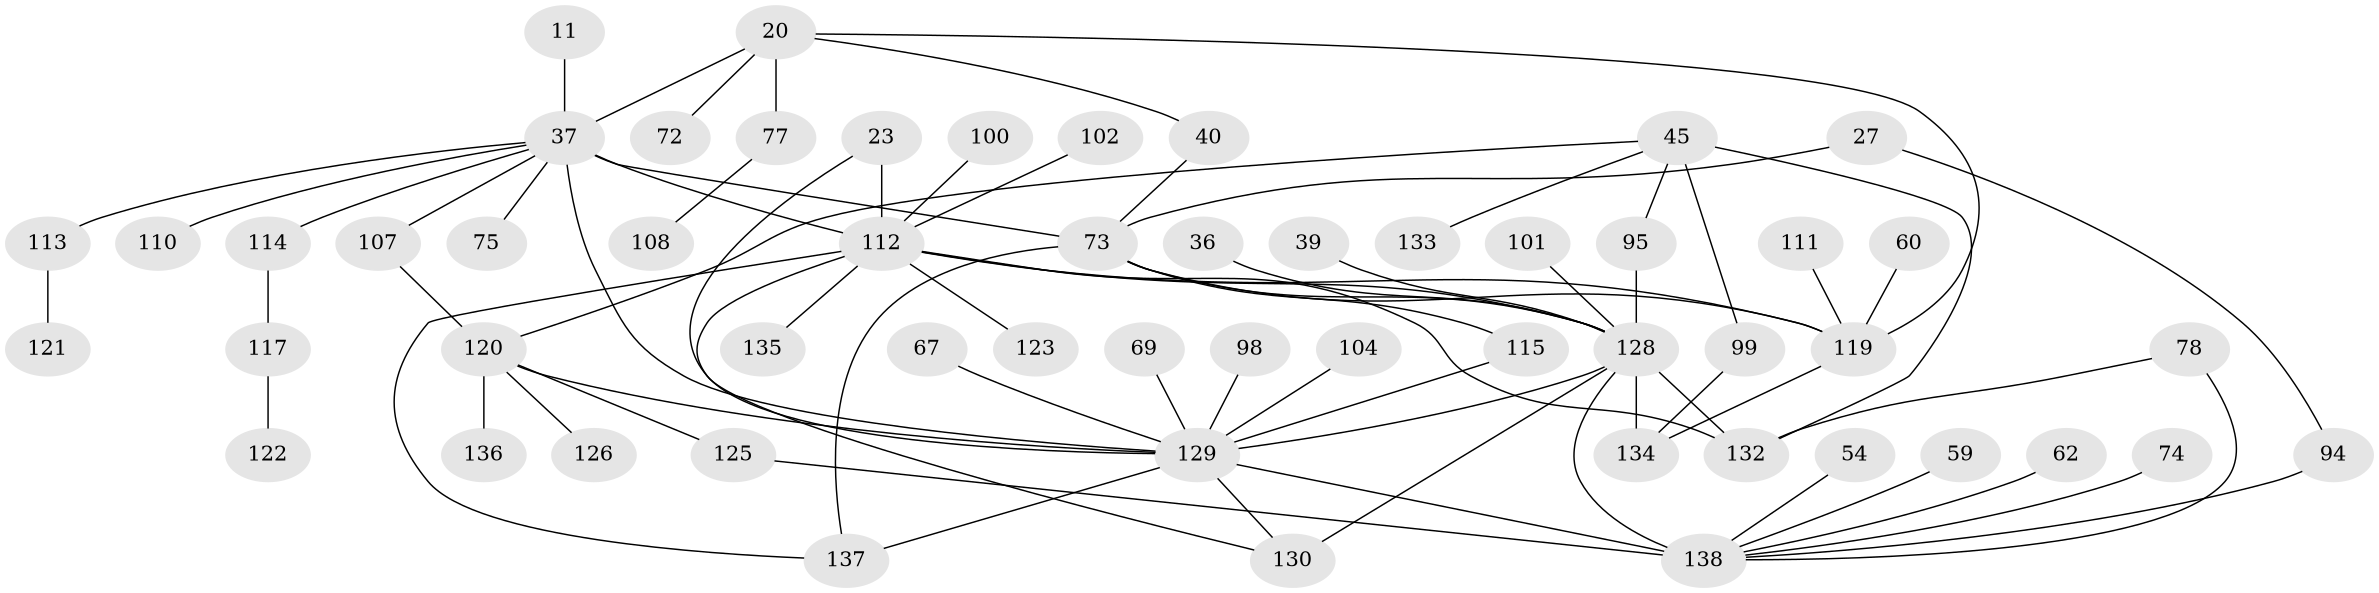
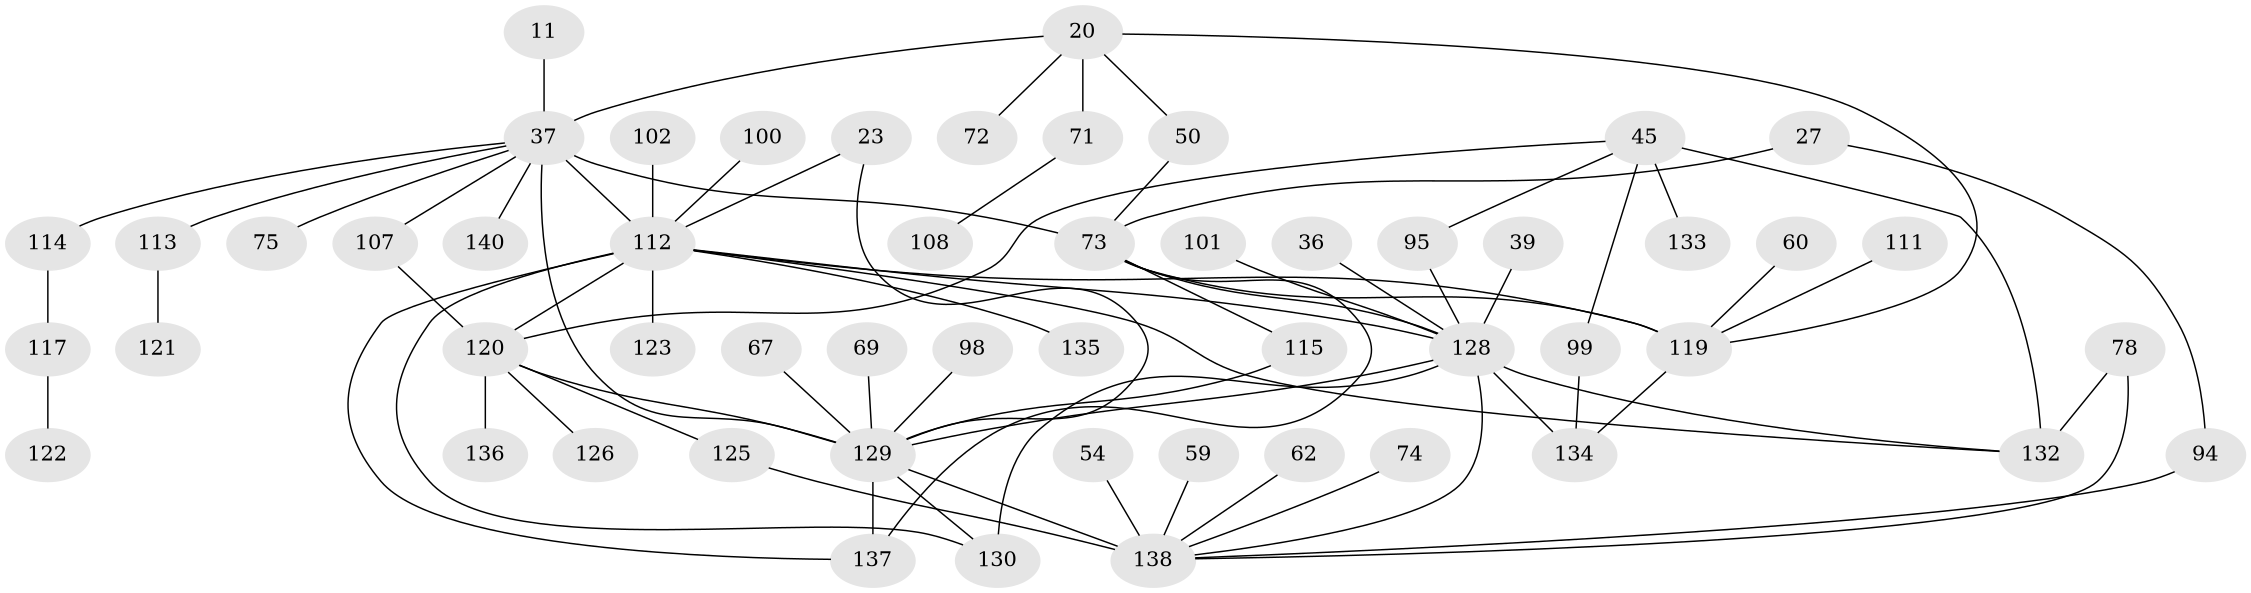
node "77": label "77" -> "71"
node "40": label "40" -> "50"
node "110": label "110" -> "140"
edge "112" -- "120": added
node "104": removed
